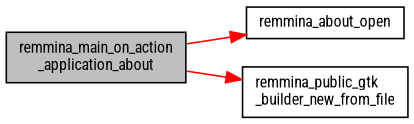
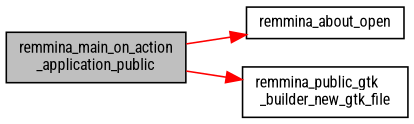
node "remmina_main_on_action _application_about": label "remmina_main_on_action _application_about" -> "remmina_main_on_action _application_public"
node "remmina_public_gtk _builder_new_from_file": label "remmina_public_gtk _builder_new_from_file" -> "remmina_public_gtk _builder_new_gtk_file"
